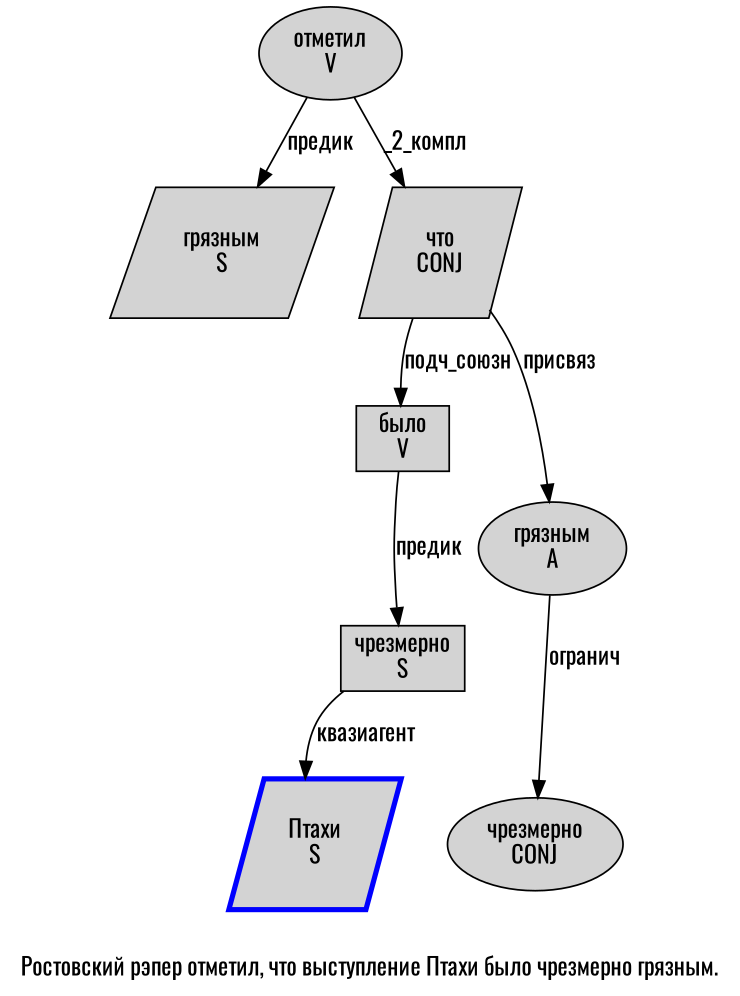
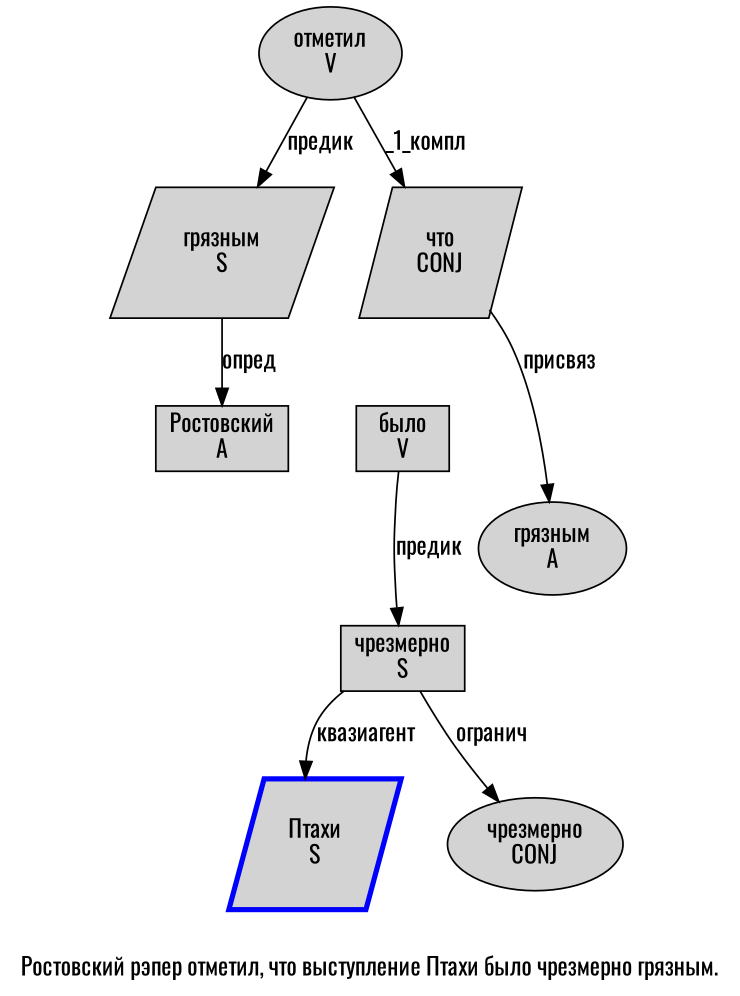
edge "отметил V" -> "что CONJ": label "_2_компл" -> "_1_компл"
edge "что CONJ" -> "было V": removed, label "подч_союзн"
node "Ростовский A": added
edge "грязным A" -> "чрезмерно CONJ": now "чрезмерно S" -> "чрезмерно CONJ"
